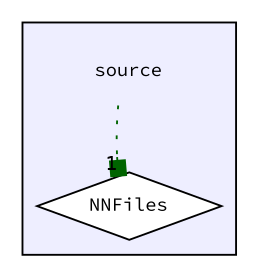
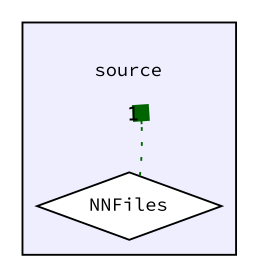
edge "source" -> "NNFiles": reversed
